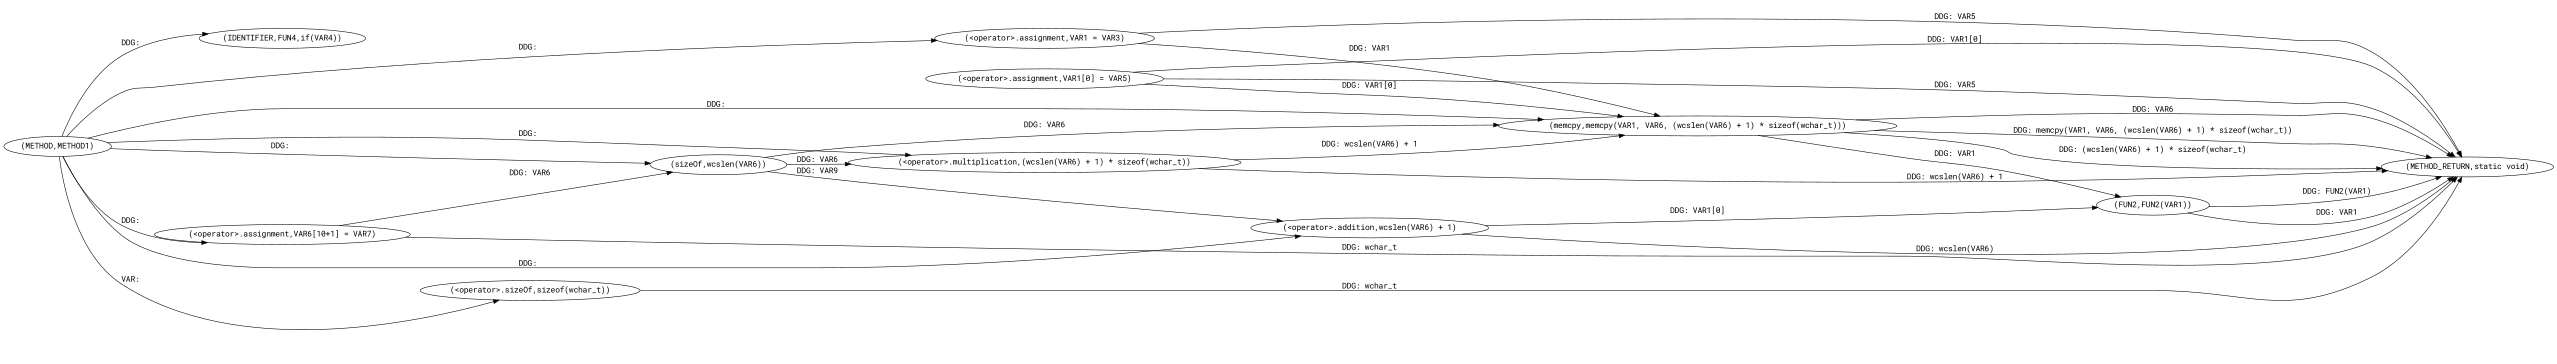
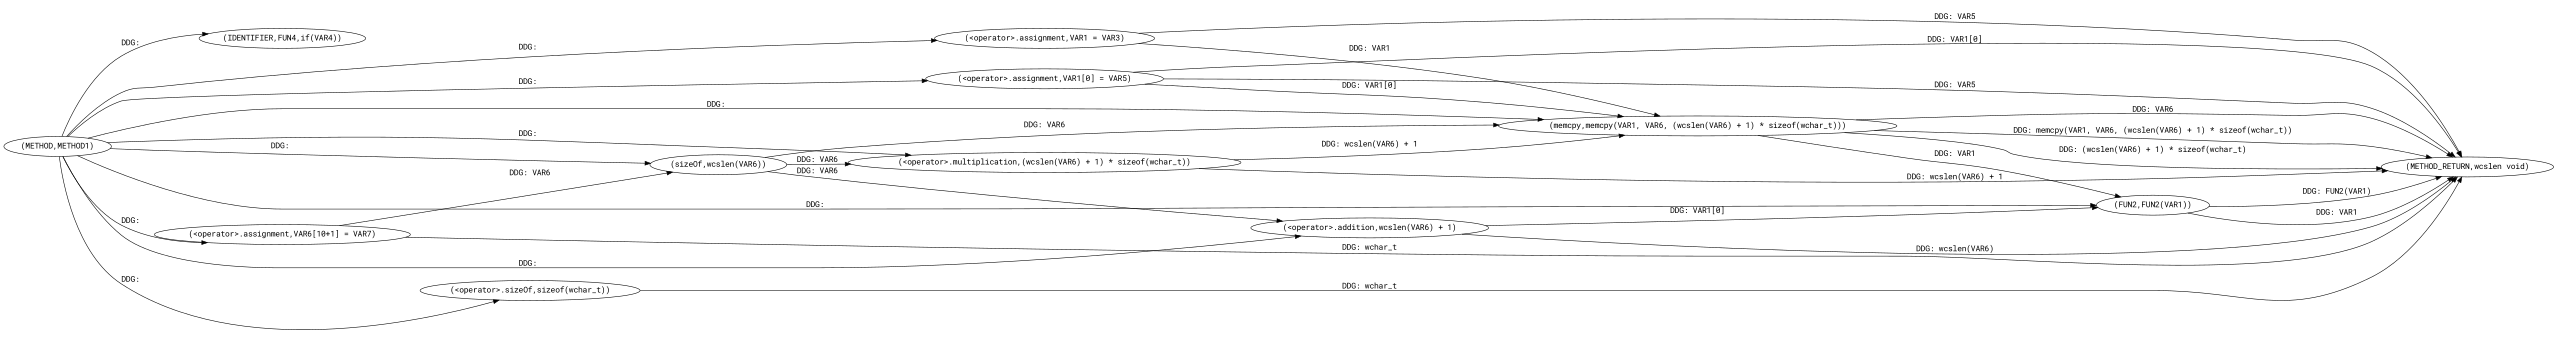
edge "(METHOD,METHOD1)" -> "(<operator>.assignment,VAR1[0] = VAR5)": added, label "DDG:"
node "(METHOD_RETURN,static void)": label "(METHOD_RETURN,static void)" -> "(METHOD_RETURN,wcslen void)"
edge "(sizeOf,wcslen(VAR6))" -> "(<operator>.addition,wcslen(VAR6) + 1)": label "DDG: VAR9" -> "DDG: VAR6"
edge "(METHOD,METHOD1)" -> "(FUN2,FUN2(VAR1))": added, label "DDG:"
edge "(METHOD,METHOD1)" -> "(<operator>.sizeOf,sizeof(wchar_t))": label "VAR: " -> "DDG: "
